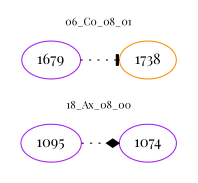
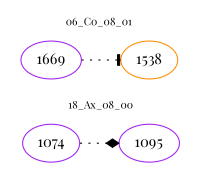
node "1679": label "1679" -> "1669"
node "1738": label "1738" -> "1538"
edge "1095" -> "1074": reversed
